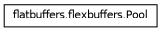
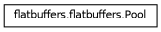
node "flatbuffers.flexbuffers.Pool": label "flatbuffers.flexbuffers.Pool" -> "flatbuffers.flatbuffers.Pool"
